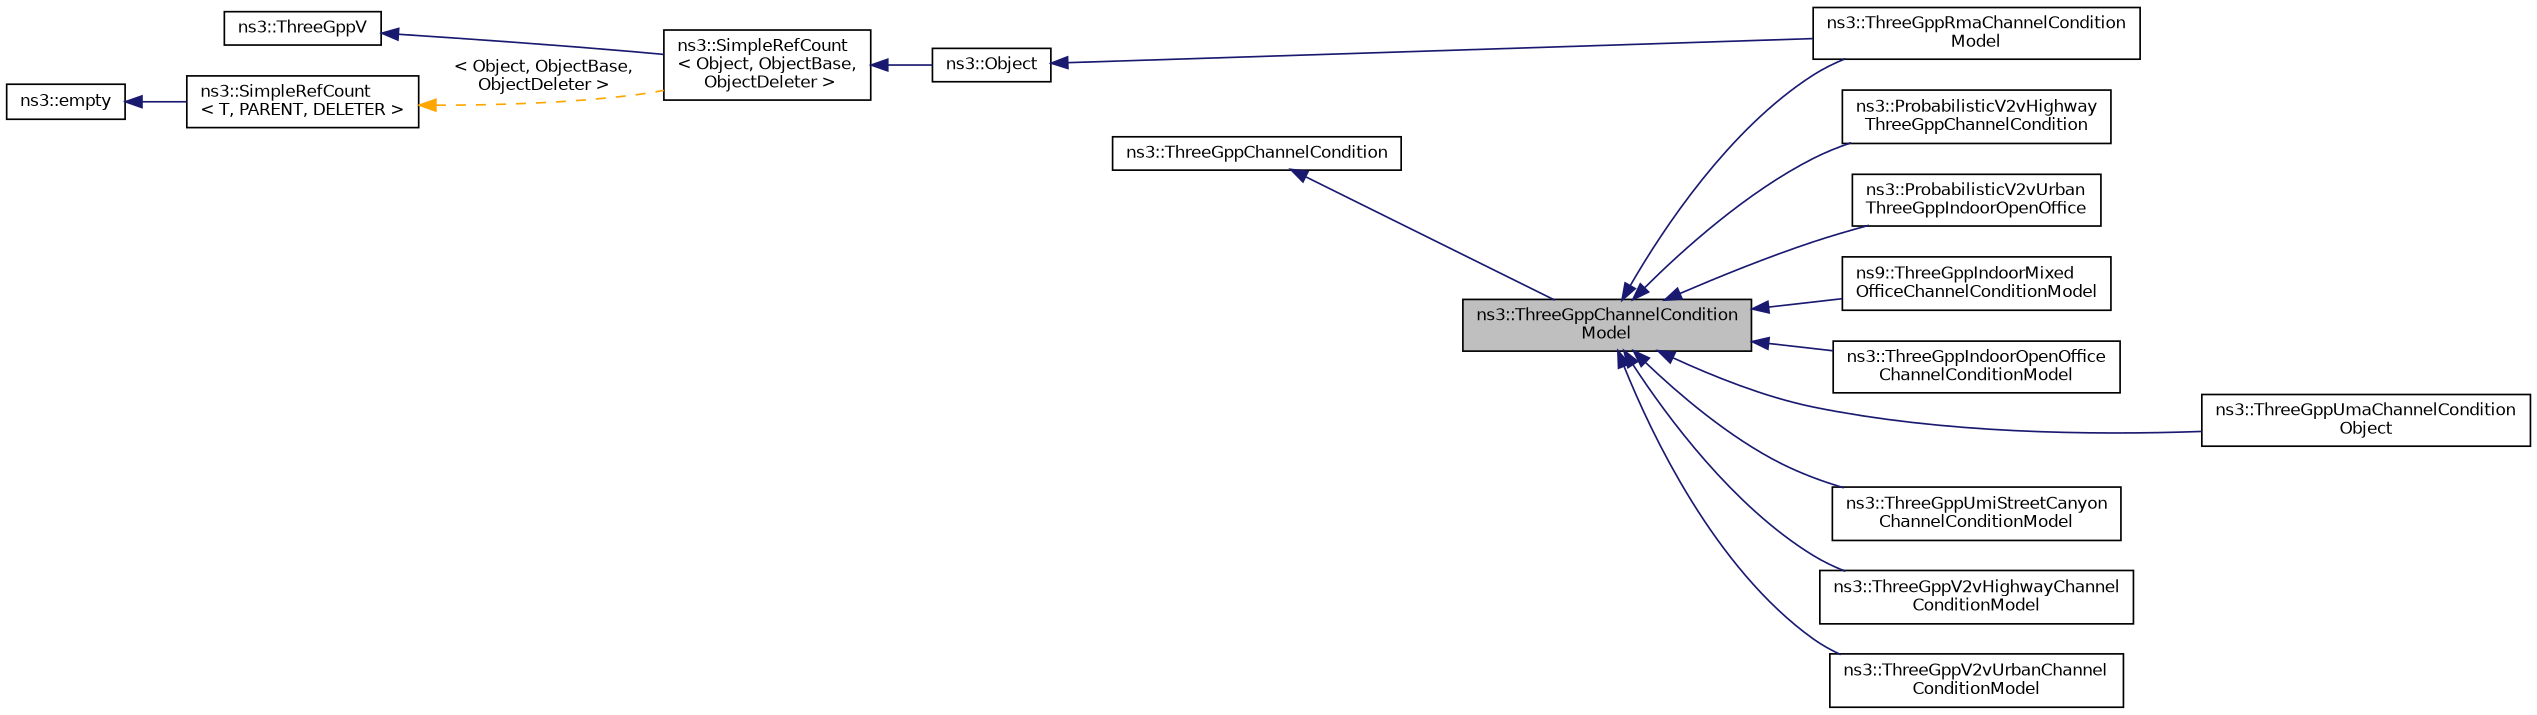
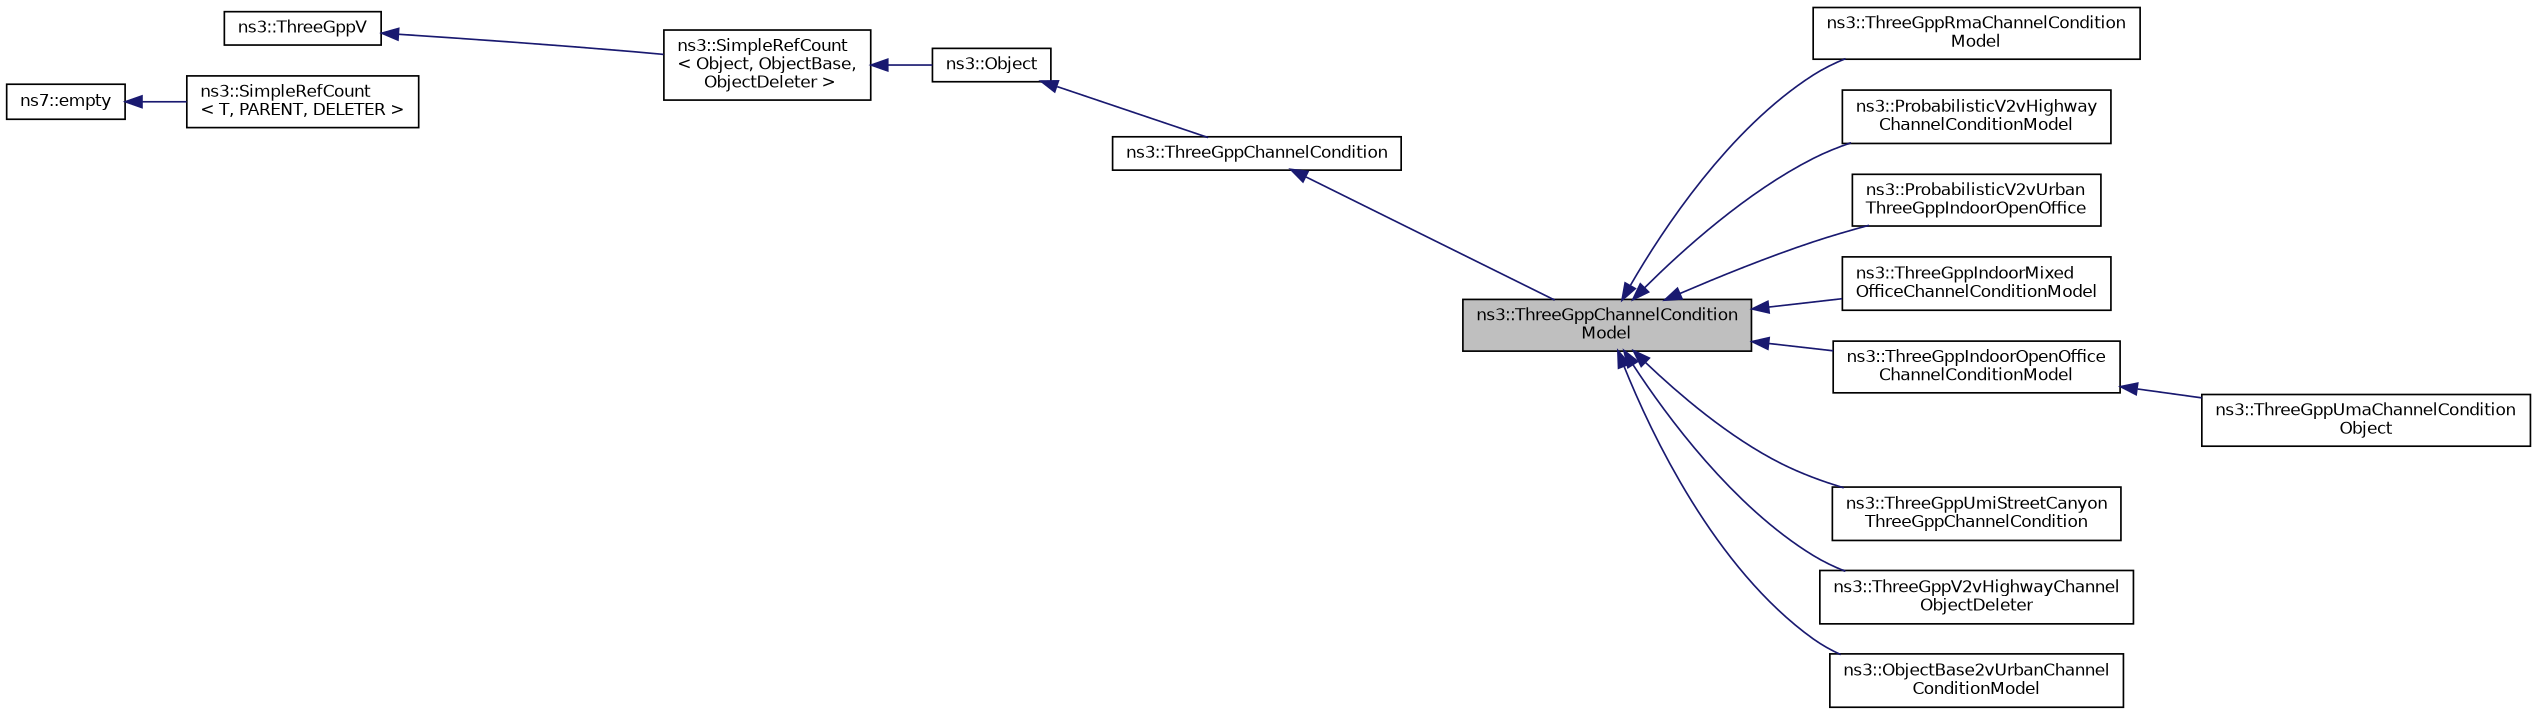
edge "ns3::ThreeGppRmaChannelCondition Model" -> "ns3::Object": now "ns3::ThreeGppChannelCondition" -> "ns3::Object"
node "ns3::empty": label "ns3::empty" -> "ns7::empty"
edge "ns3::SimpleRefCount < Object, ObjectBase, ObjectDeleter >" -> "ns3::SimpleRefCount < T, PARENT, DELETER >": removed, label "< Object, ObjectBase, ObjectDeleter >"
node "ns3::ProbabilisticV2vHighway ThreeGppChannelCondition": label "ns3::ProbabilisticV2vHighway ThreeGppChannelCondition" -> "ns3::ProbabilisticV2vHighway ChannelConditionModel"
node "ns9::ThreeGppIndoorMixed OfficeChannelConditionModel": label "ns9::ThreeGppIndoorMixed OfficeChannelConditionModel" -> "ns3::ThreeGppIndoorMixed OfficeChannelConditionModel"
edge "ns3::ThreeGppUmaChannelCondition Object" -> "ns3::ThreeGppChannelCondition Model": now "ns3::ThreeGppUmaChannelCondition Object" -> "ns3::ThreeGppIndoorOpenOffice ChannelConditionModel"
node "ns3::ThreeGppUmiStreetCanyon ChannelConditionModel": label "ns3::ThreeGppUmiStreetCanyon ChannelConditionModel" -> "ns3::ThreeGppUmiStreetCanyon ThreeGppChannelCondition"
node "ns3::ThreeGppV2vHighwayChannel ConditionModel": label "ns3::ThreeGppV2vHighwayChannel ConditionModel" -> "ns3::ThreeGppV2vHighwayChannel ObjectDeleter"
node "ns3::ThreeGppV2vUrbanChannel ConditionModel": label "ns3::ThreeGppV2vUrbanChannel ConditionModel" -> "ns3::ObjectBase2vUrbanChannel ConditionModel"
